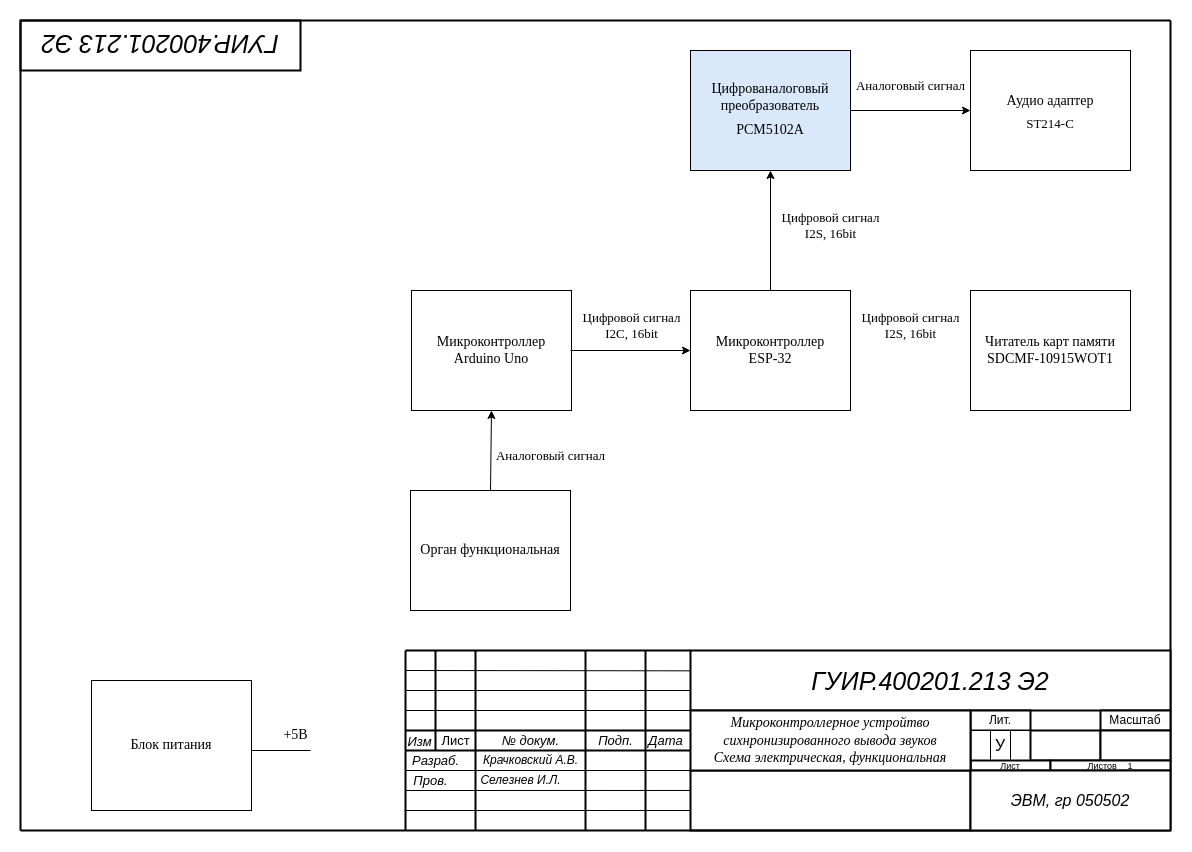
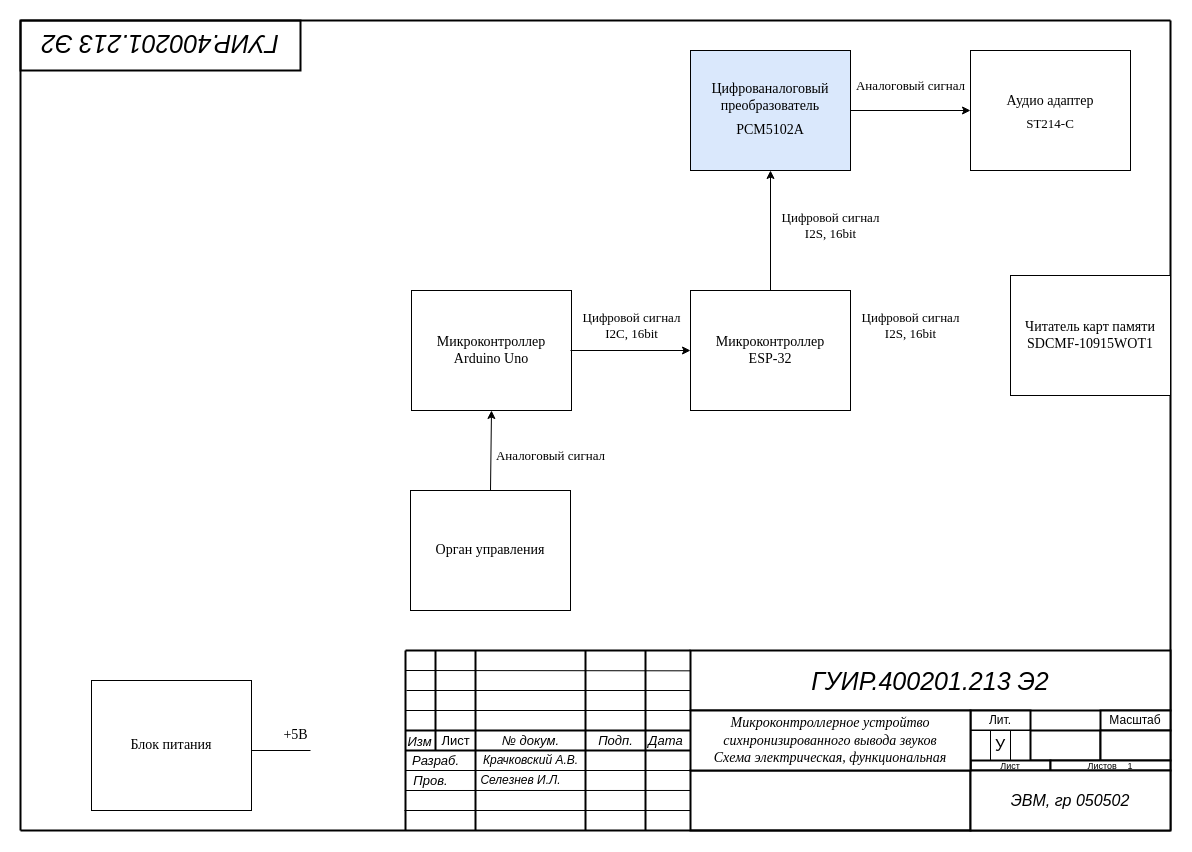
node "Читатель карт памяти SDCMF-10915WOT1": moved (1051, 351) -> (1091, 336)
node "Орган функциональная": label "Орган функциональная" -> "Орган управления"
